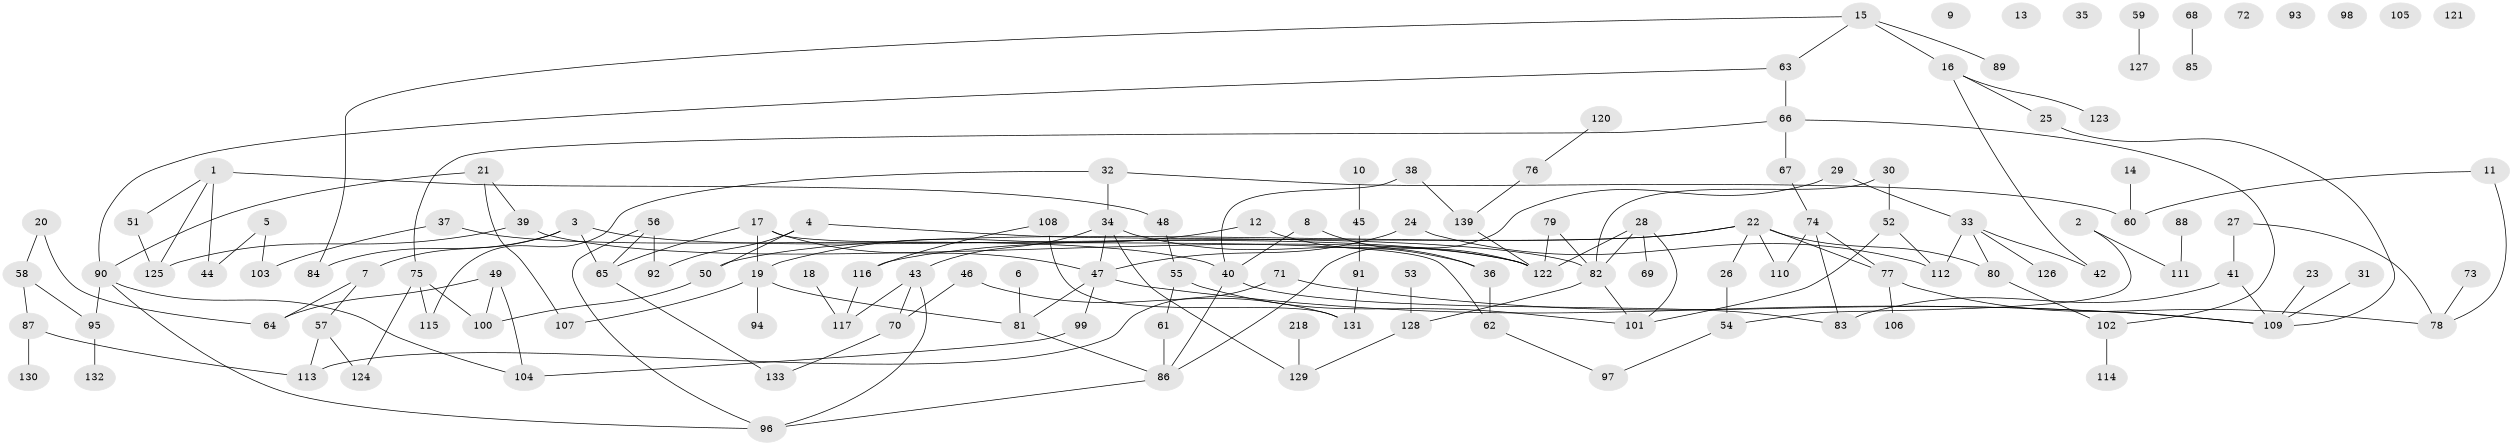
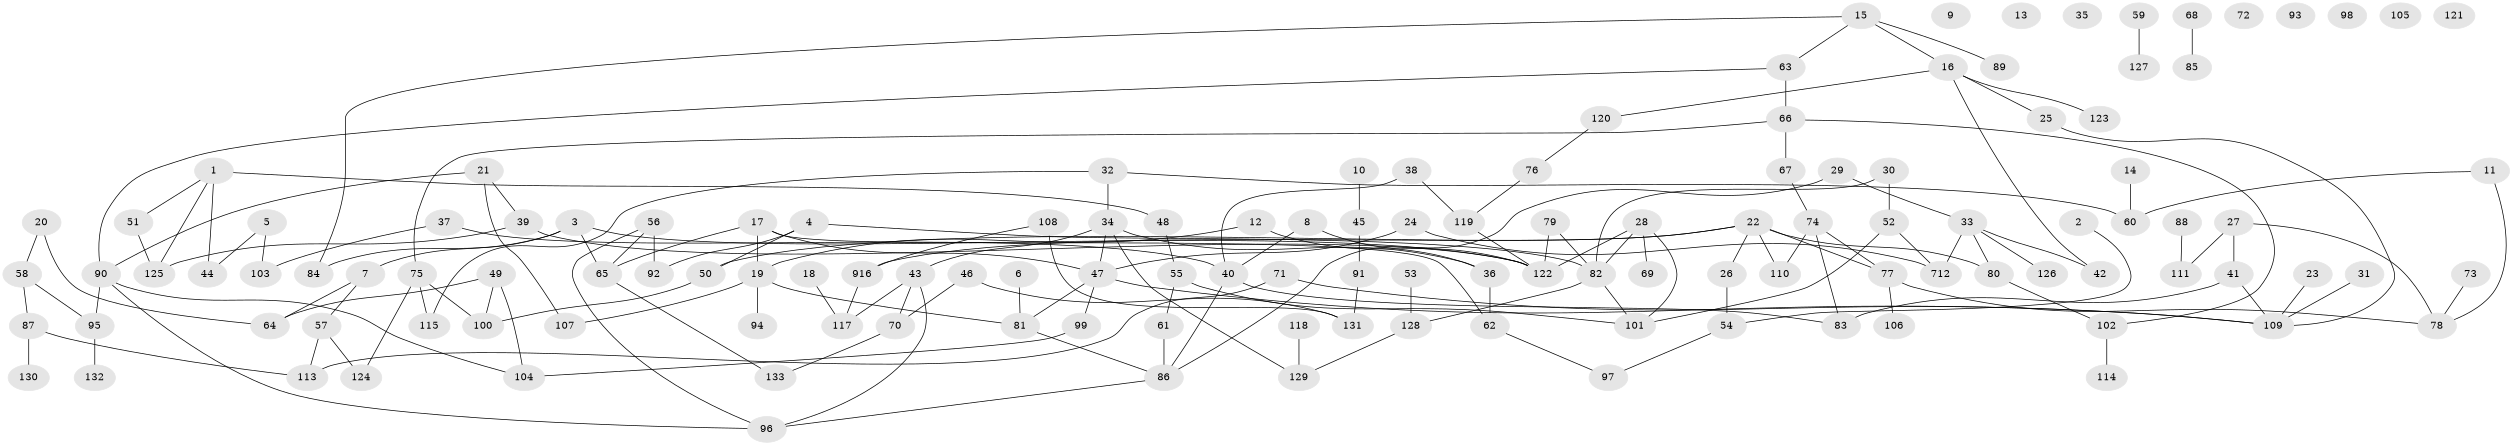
edge "16" -- "120": added
node "139": label "139" -> "119"
edge "2" -- "111": now "27" -- "111"
node "116": label "116" -> "916"
node "112": label "112" -> "712"
node "218": label "218" -> "118"
